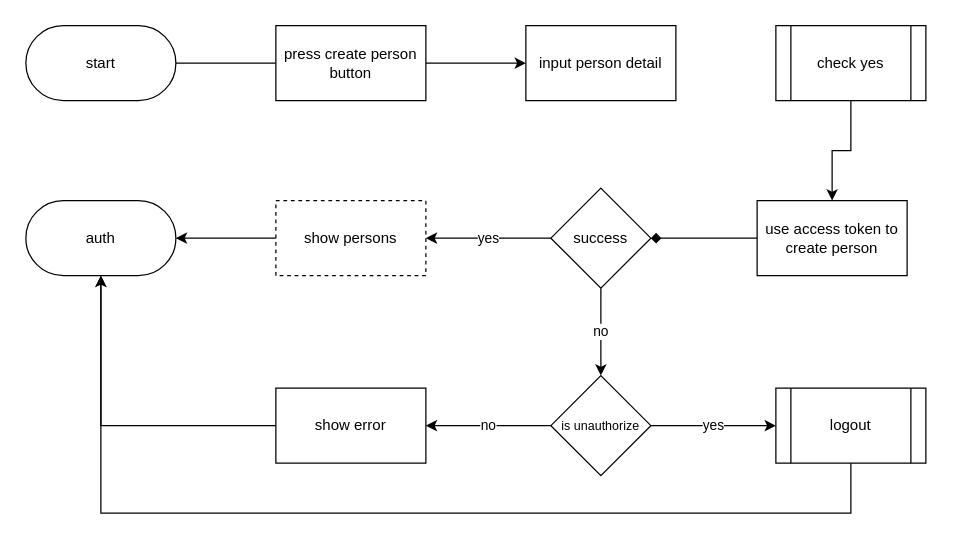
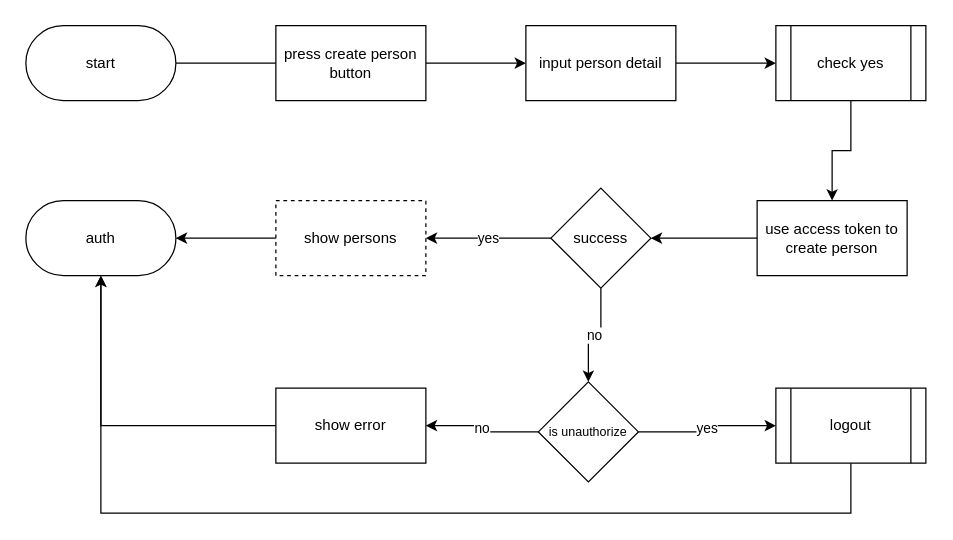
edge "input person detail" -> "check yes": added
edge "use access token to create person" -> "success": arrowhead diamond -> classic
node "is unauthorize": moved (601, 426) -> (588, 432)
